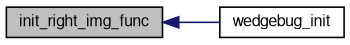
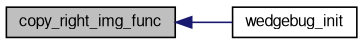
node "init_right_img_func": label "init_right_img_func" -> "copy_right_img_func"
